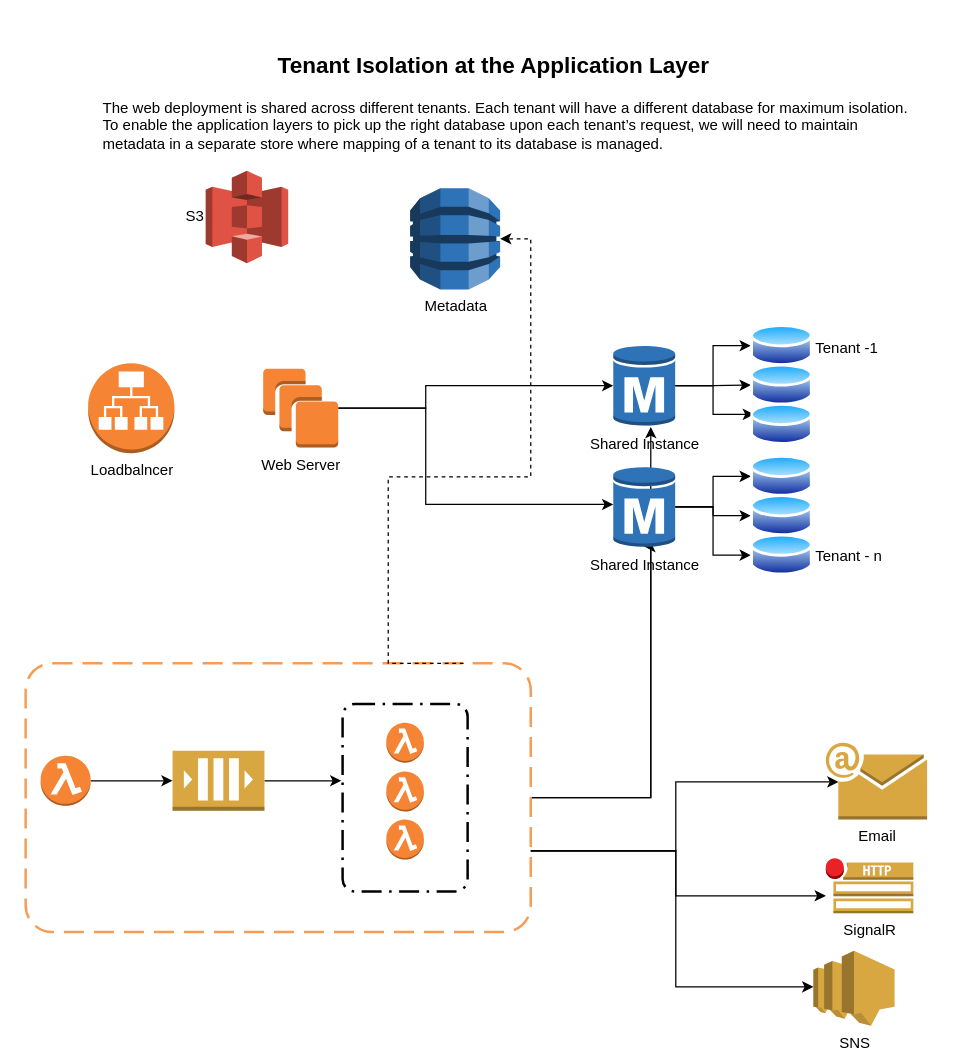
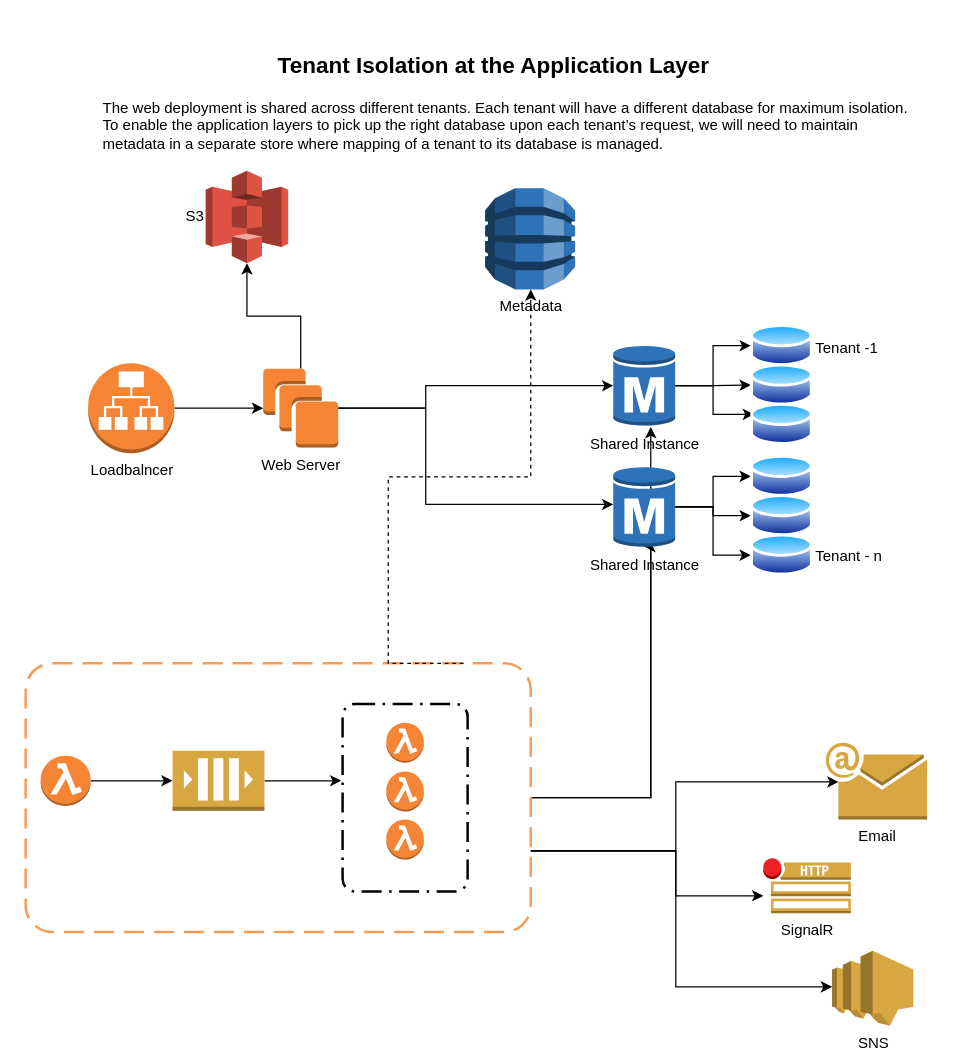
node "Metadata": moved (455, 239) -> (530, 239)
edge "Web Server" -> "S3": added
edge "Loadbalncer" -> "Web Server": added
node "SignalR": moved (869, 886) -> (807, 886)
node "SNS": moved (854, 988) -> (873, 988)
